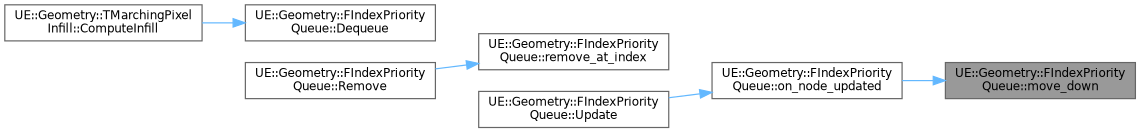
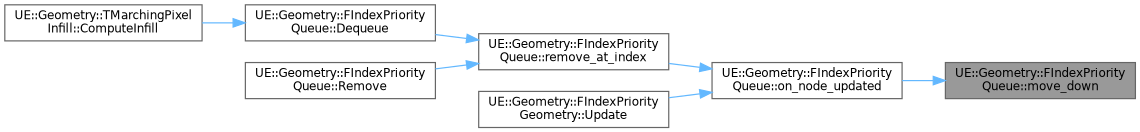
edge "UE::Geometry::FIndexPriority Queue::Dequeue" -> "UE::Geometry::FIndexPriority Queue::remove_at_index": added
edge "UE::Geometry::FIndexPriority Queue::remove_at_index" -> "UE::Geometry::FIndexPriority Queue::on_node_updated": added
node "UE::Geometry::FIndexPriority Queue::Update": label "UE::Geometry::FIndexPriority Queue::Update" -> "UE::Geometry::FIndexPriority Geometry::Update"
